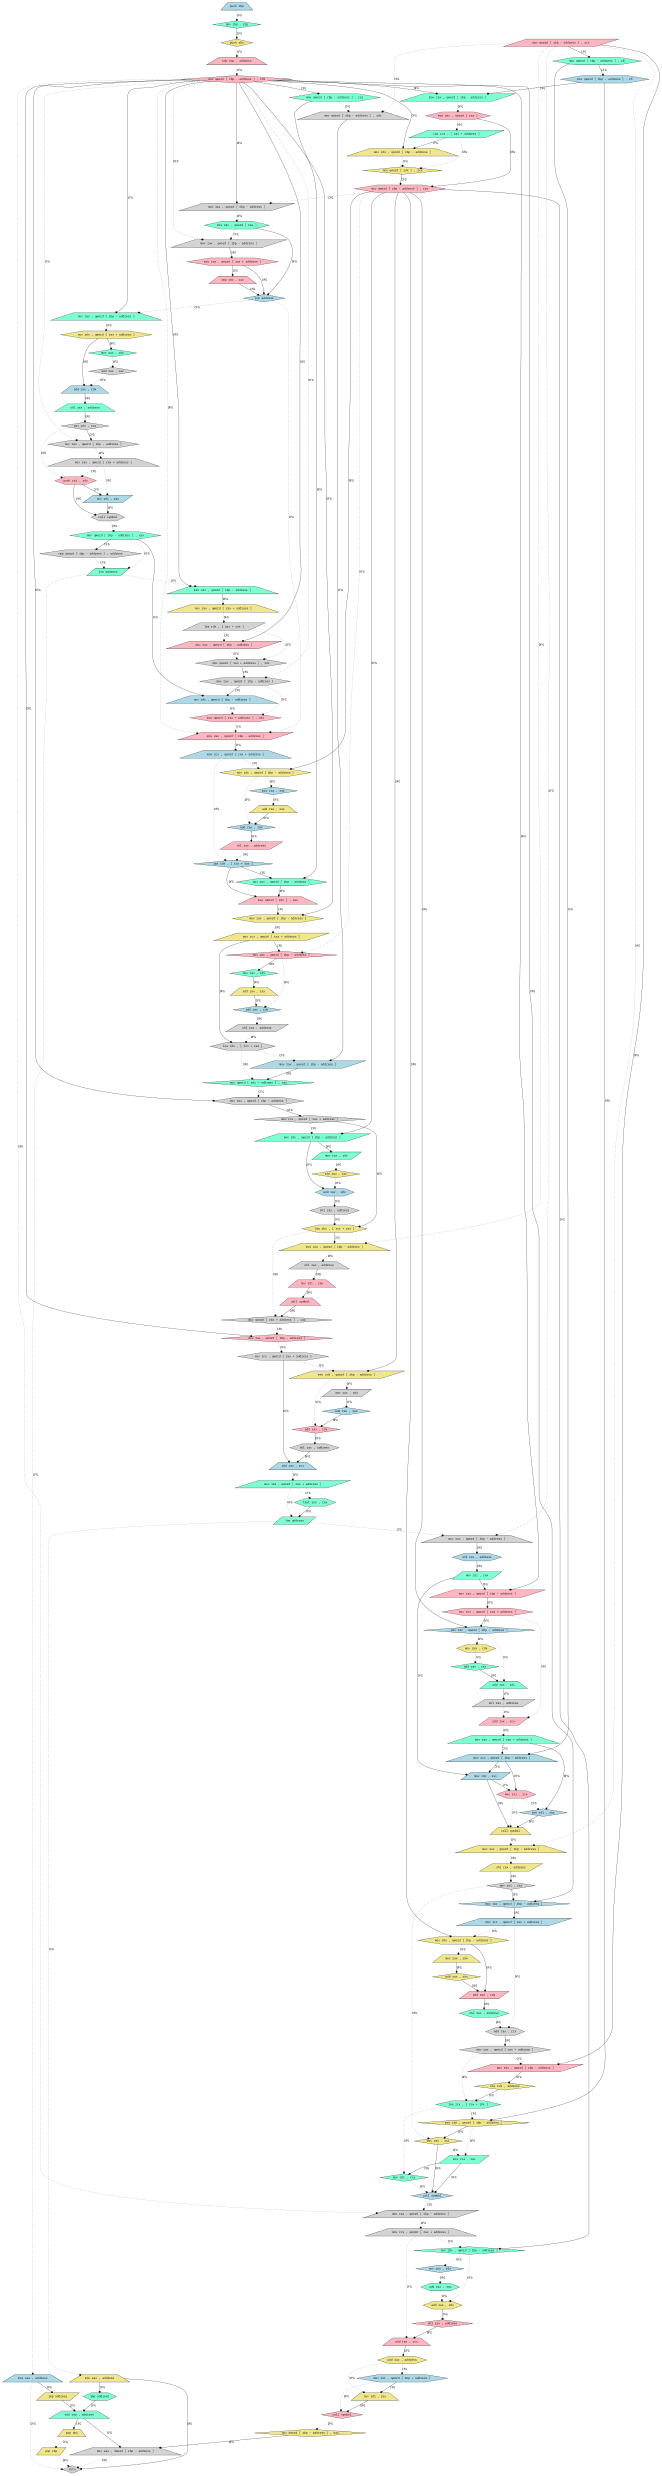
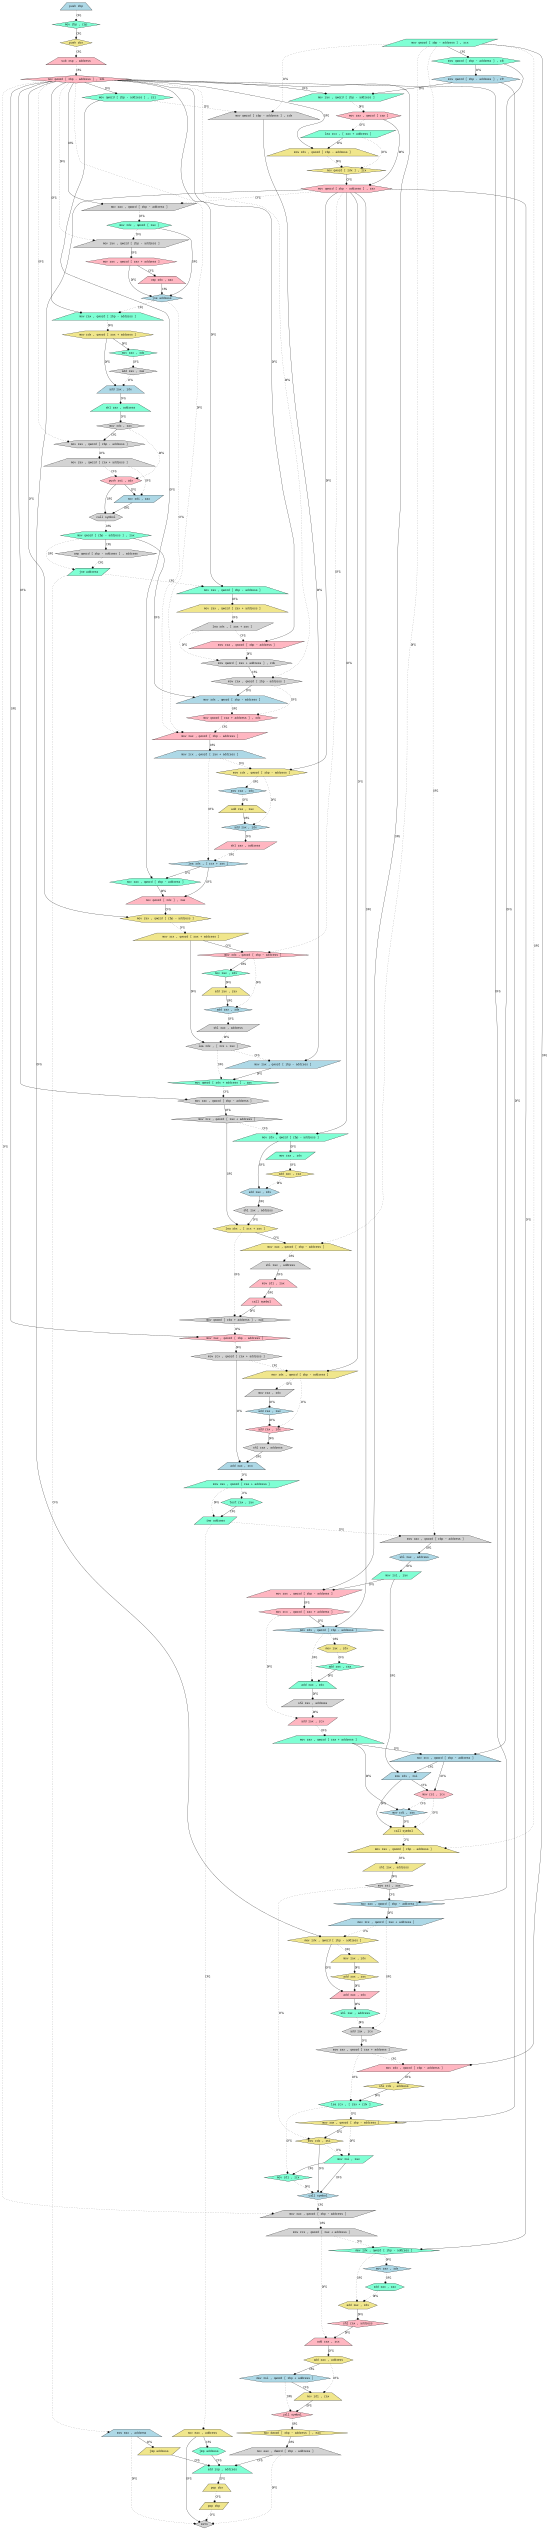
node "mov qword [ rbp - address ] , rcx": fillcolor lightpink -> aquamarine
edge "add rax , address" -> "mov rsi , qword [ rbp + address ]": style dotted -> solid
edge "add rsp , address" -> "mov eax , dword [ rbp - address ]": reversed
